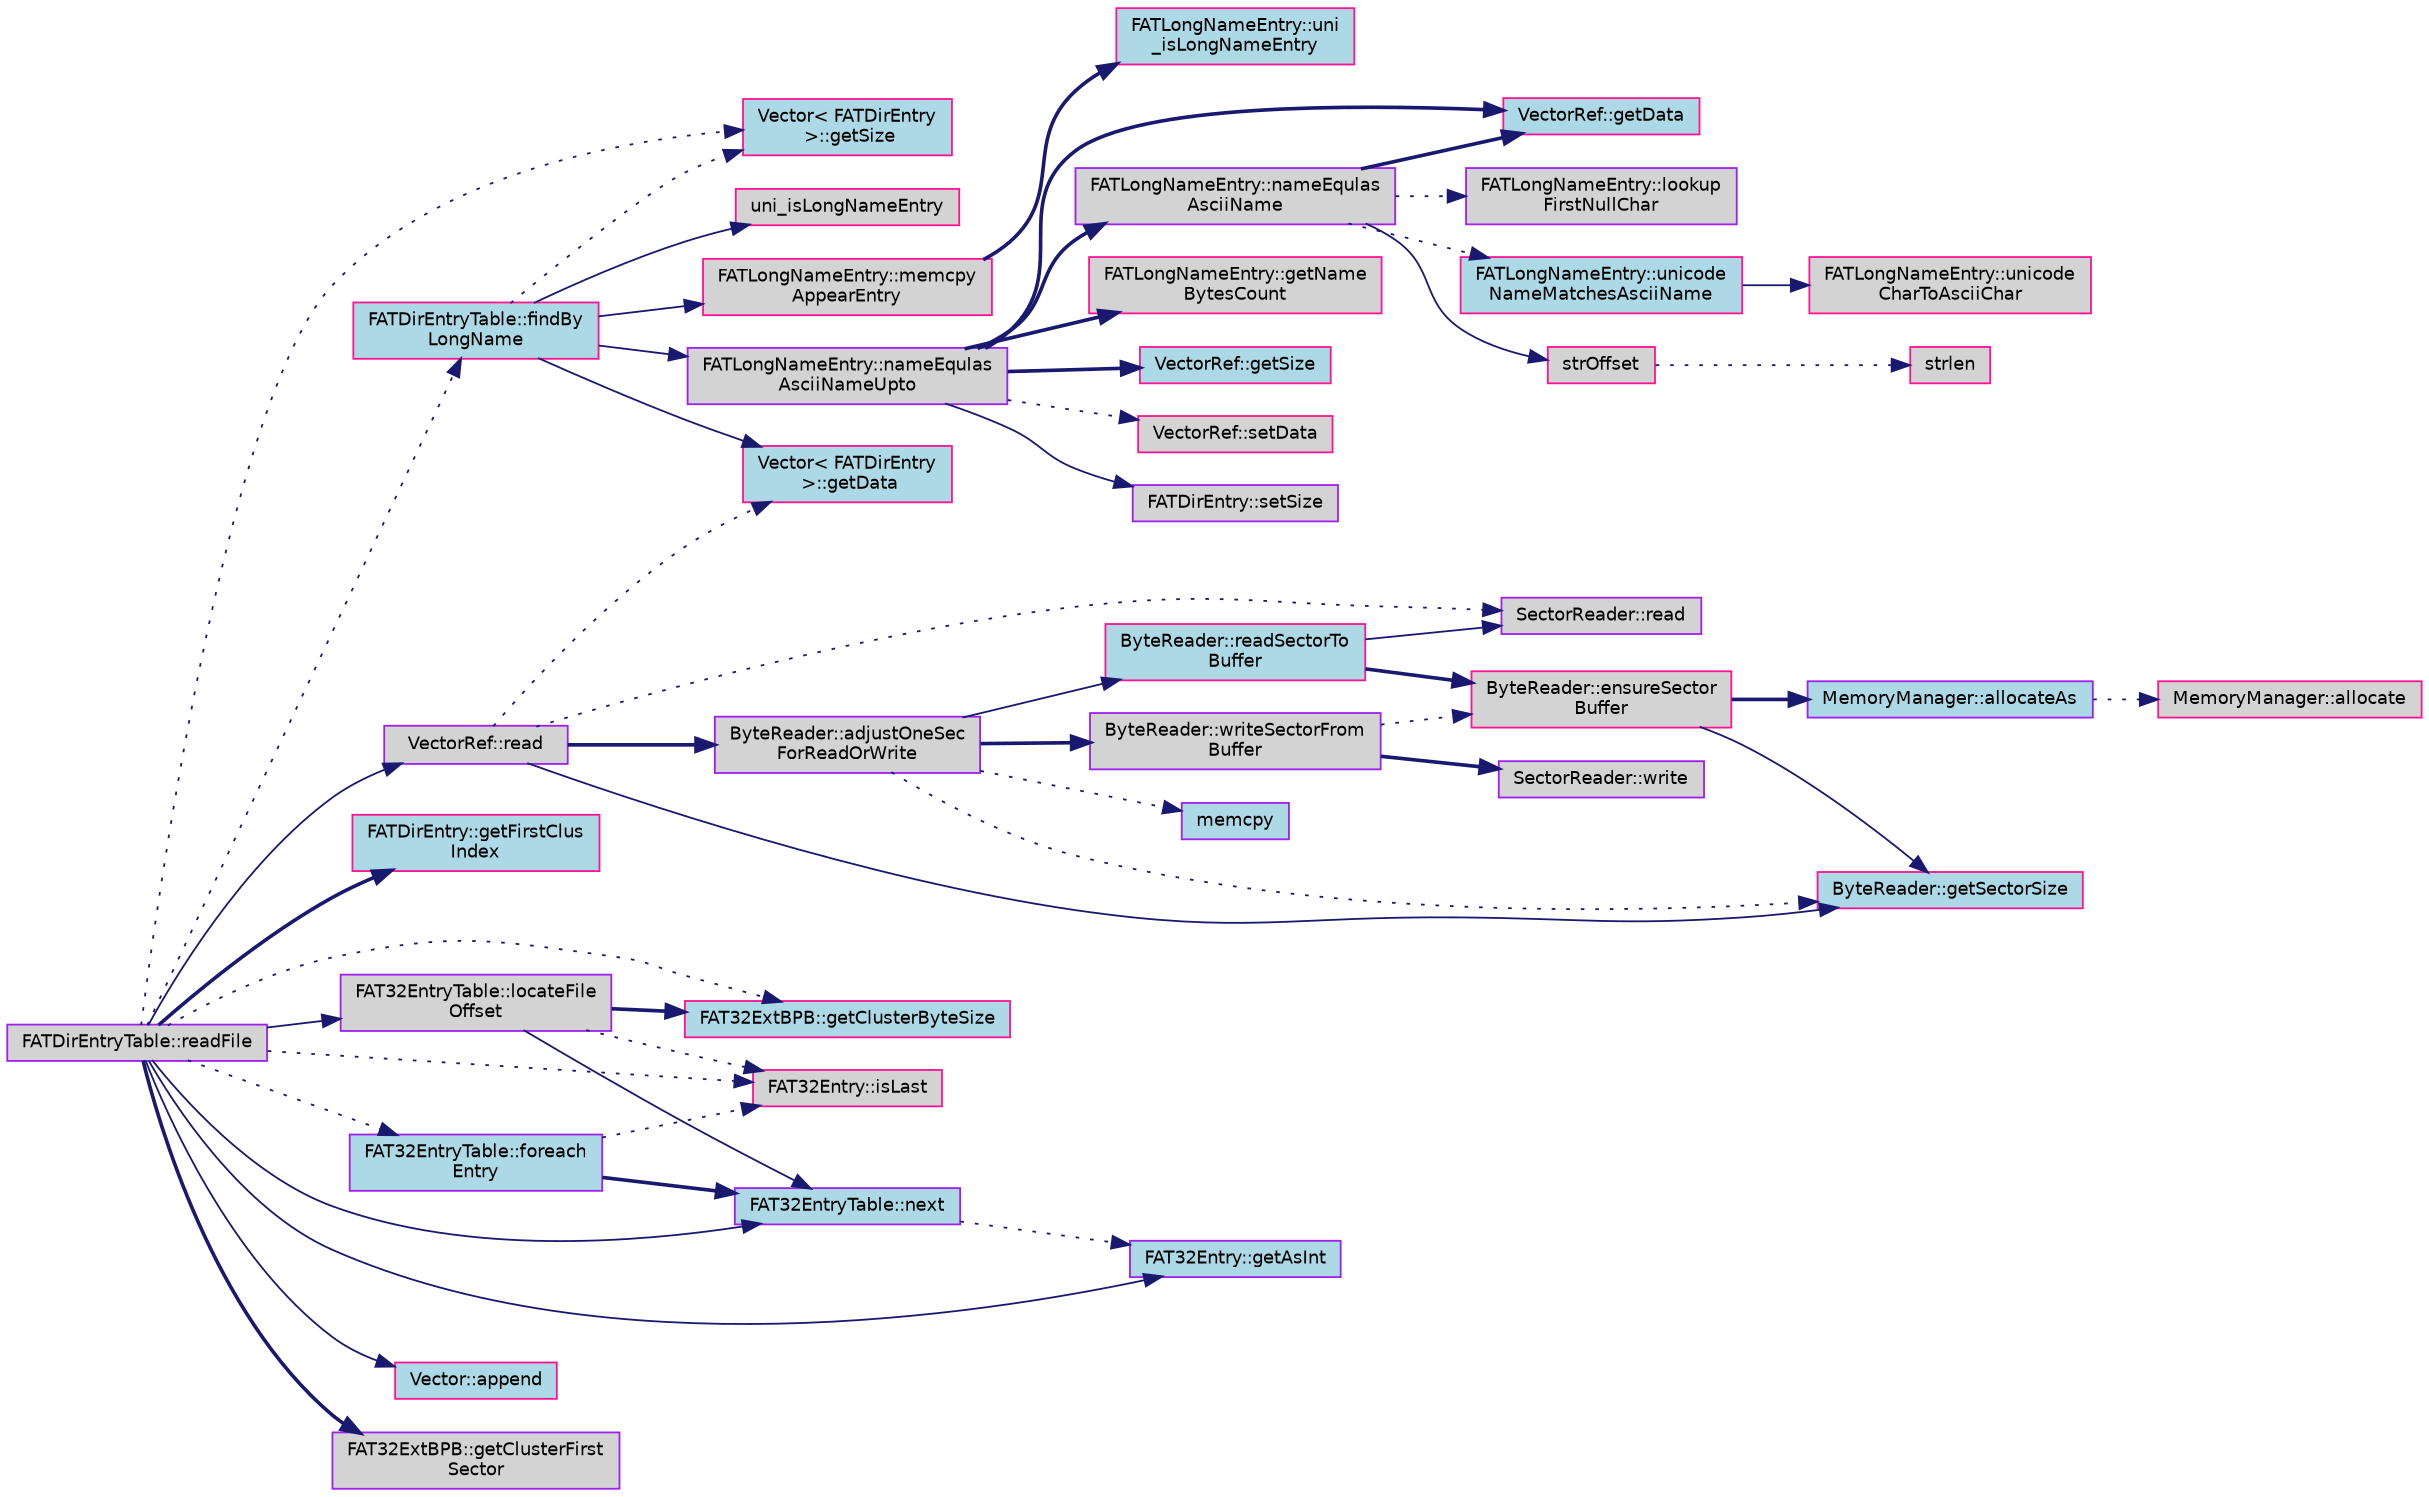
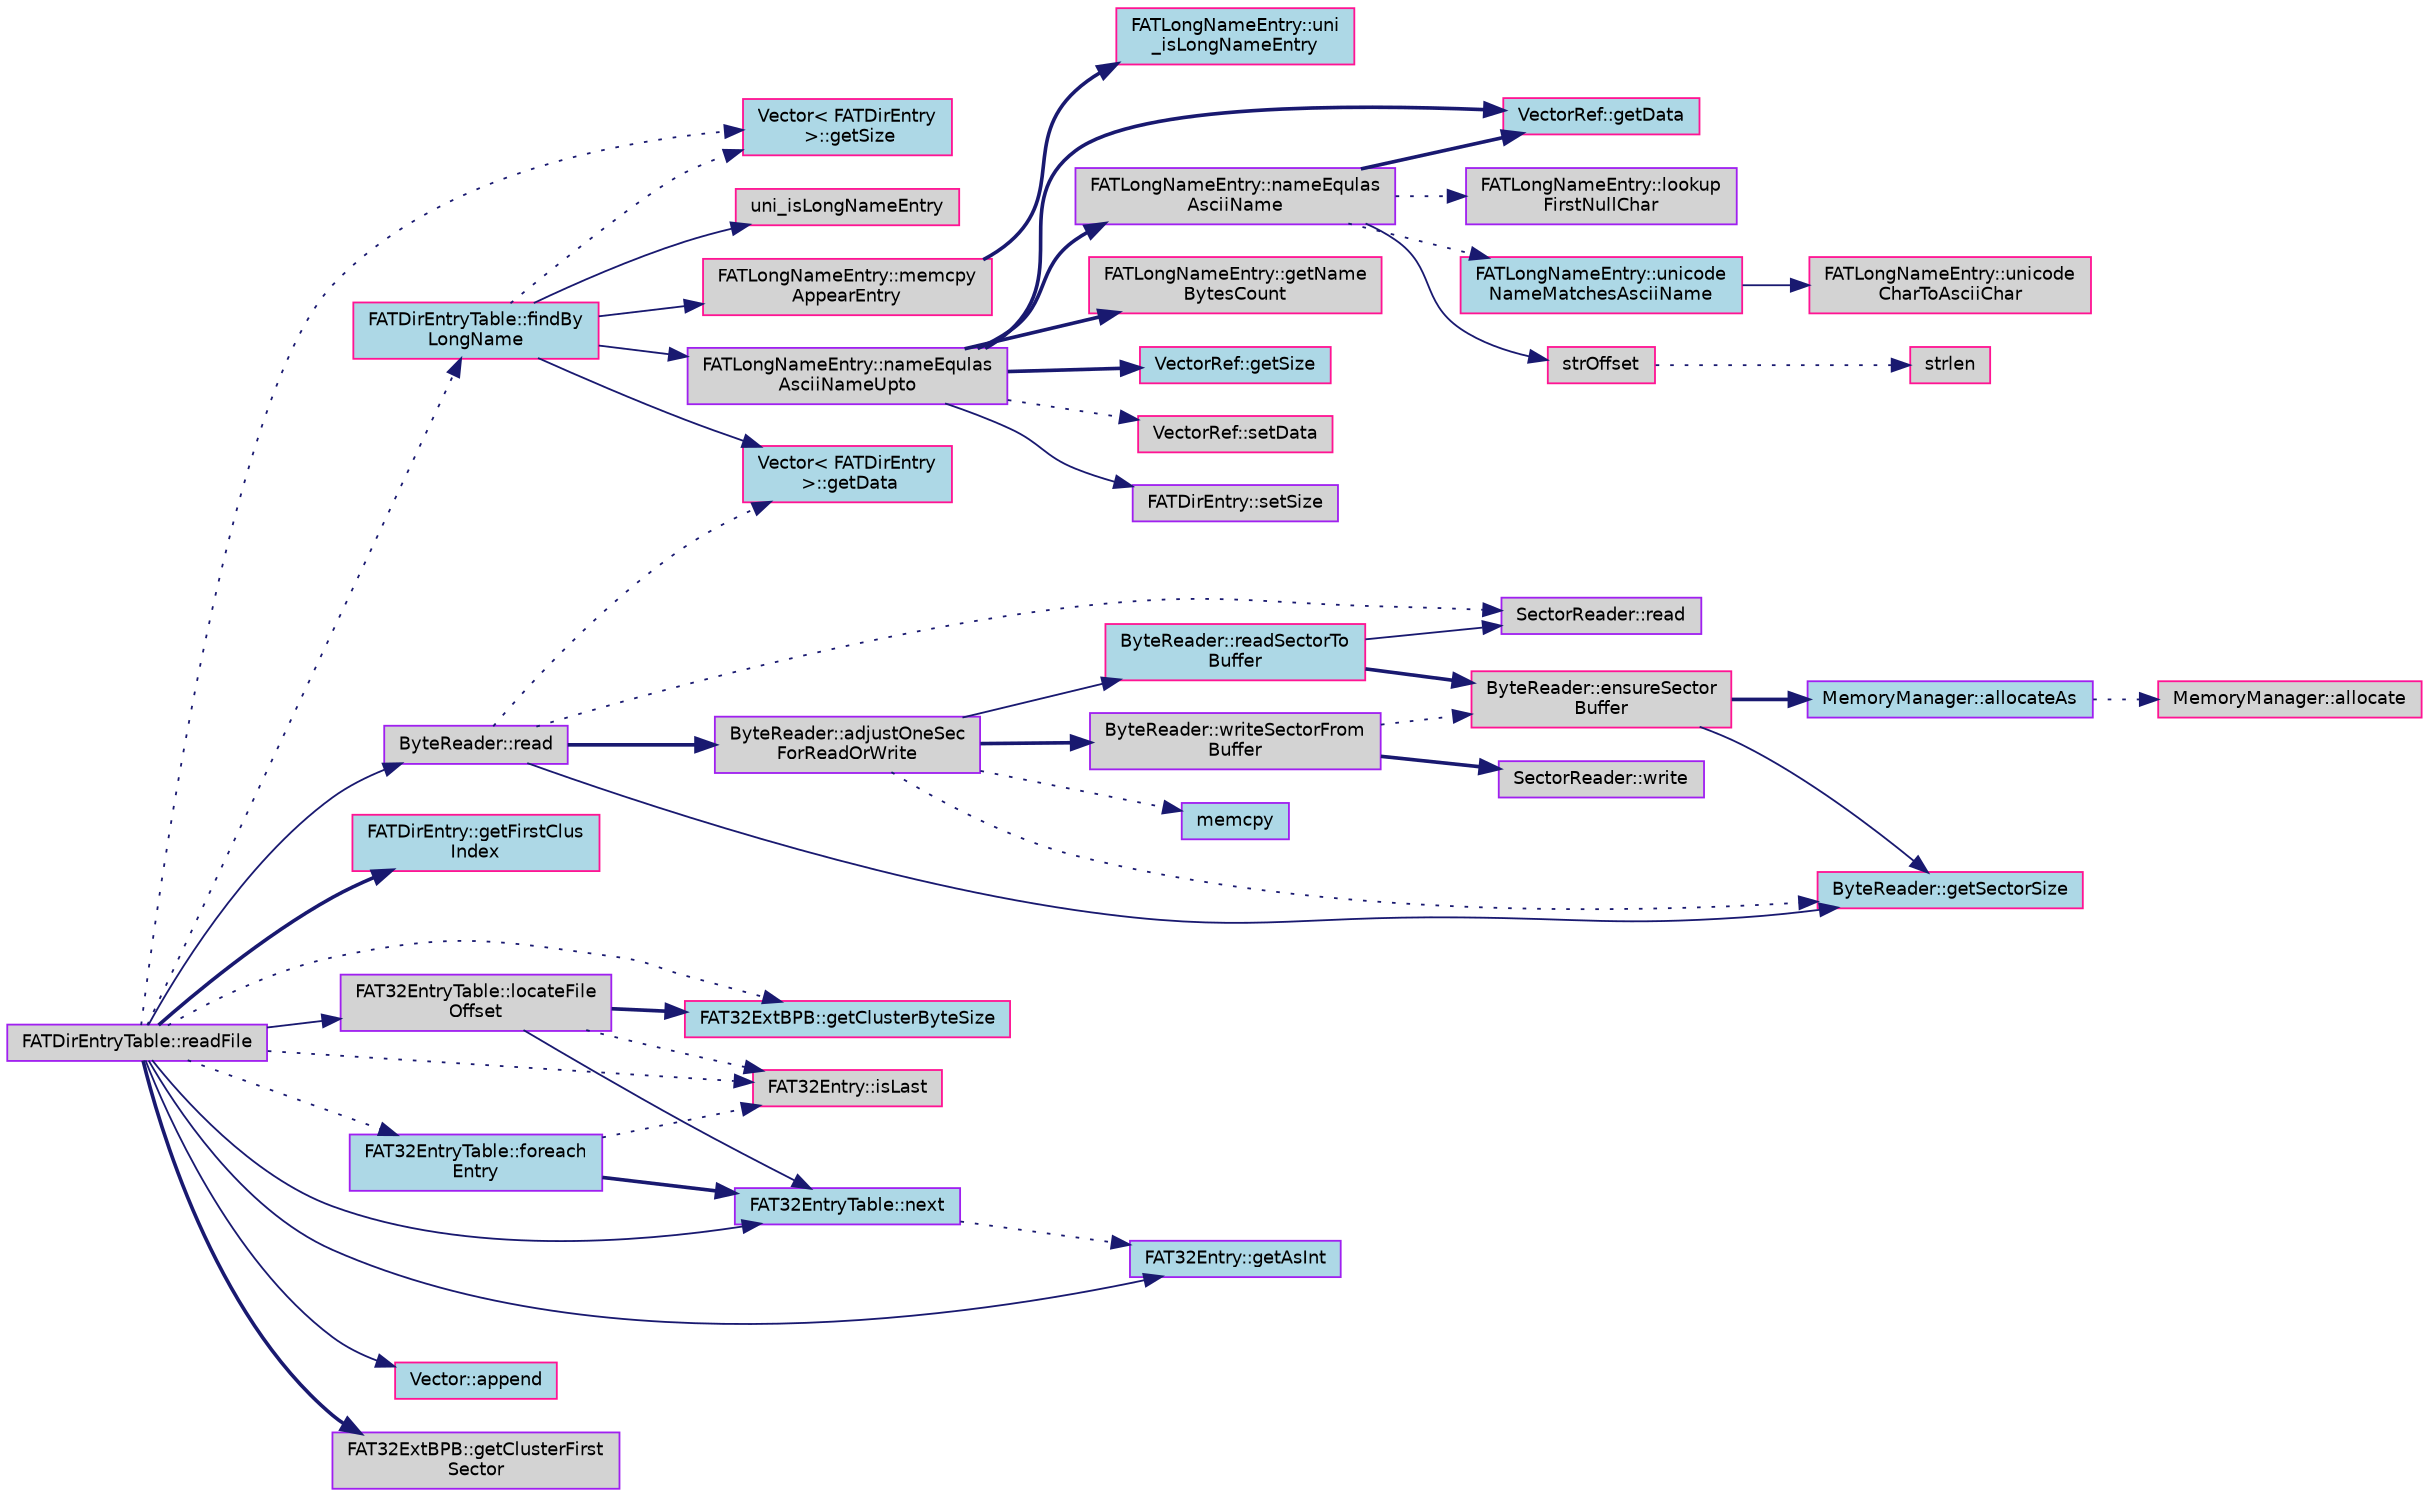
node "VectorRef::read": label "VectorRef::read" -> "ByteReader::read"
